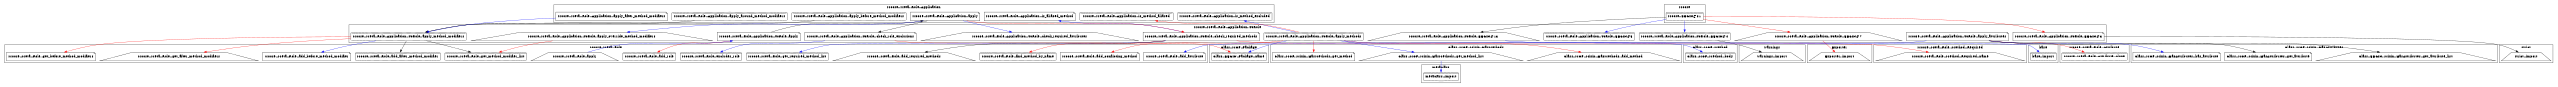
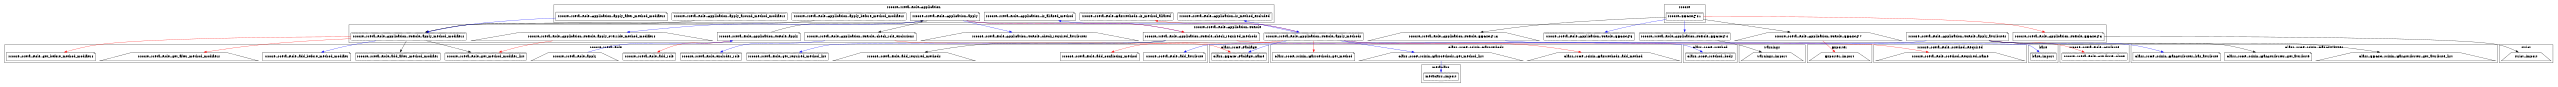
node "Moose::Meta::Role::Application::is_method_aliased": label "Moose::Meta::Role::Application::is_method_aliased" -> "Moose::Meta::Role::HasMethods::is_method_aliased"
edge "Moose::Meta::Role::Application::apply" -> "Moose::Meta::Role::Application::ToRole::apply_methods": added
edge "Moose::BEGIN@31" -> "Moose::Meta::Role::Application::ToRole::BEGIN@7": color red -> black
node "Moose::Meta::Role::find_method_by_name": removed
